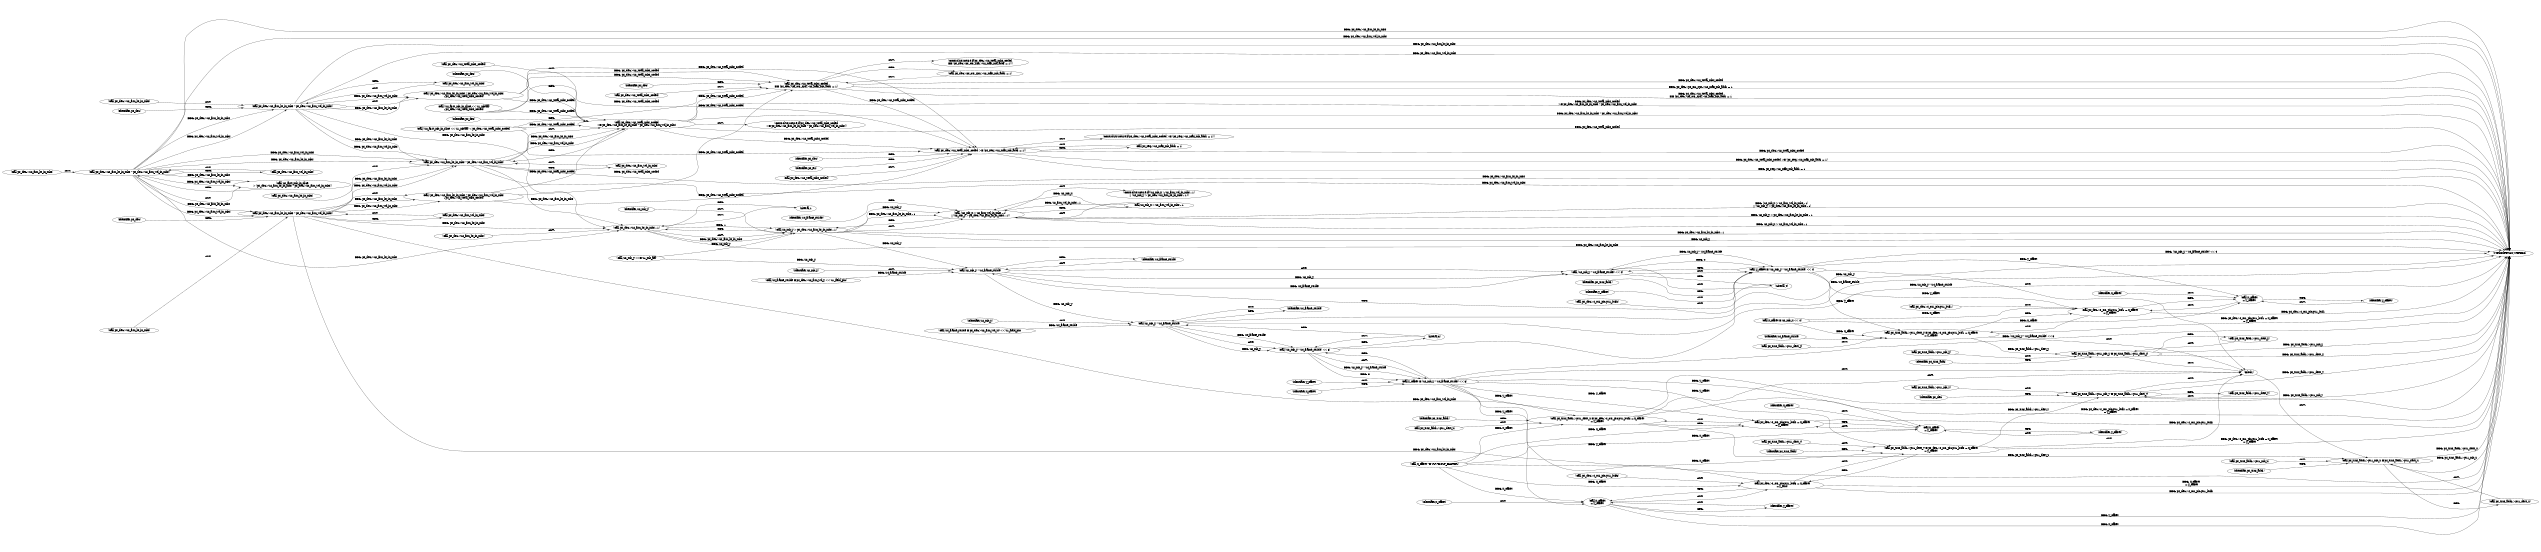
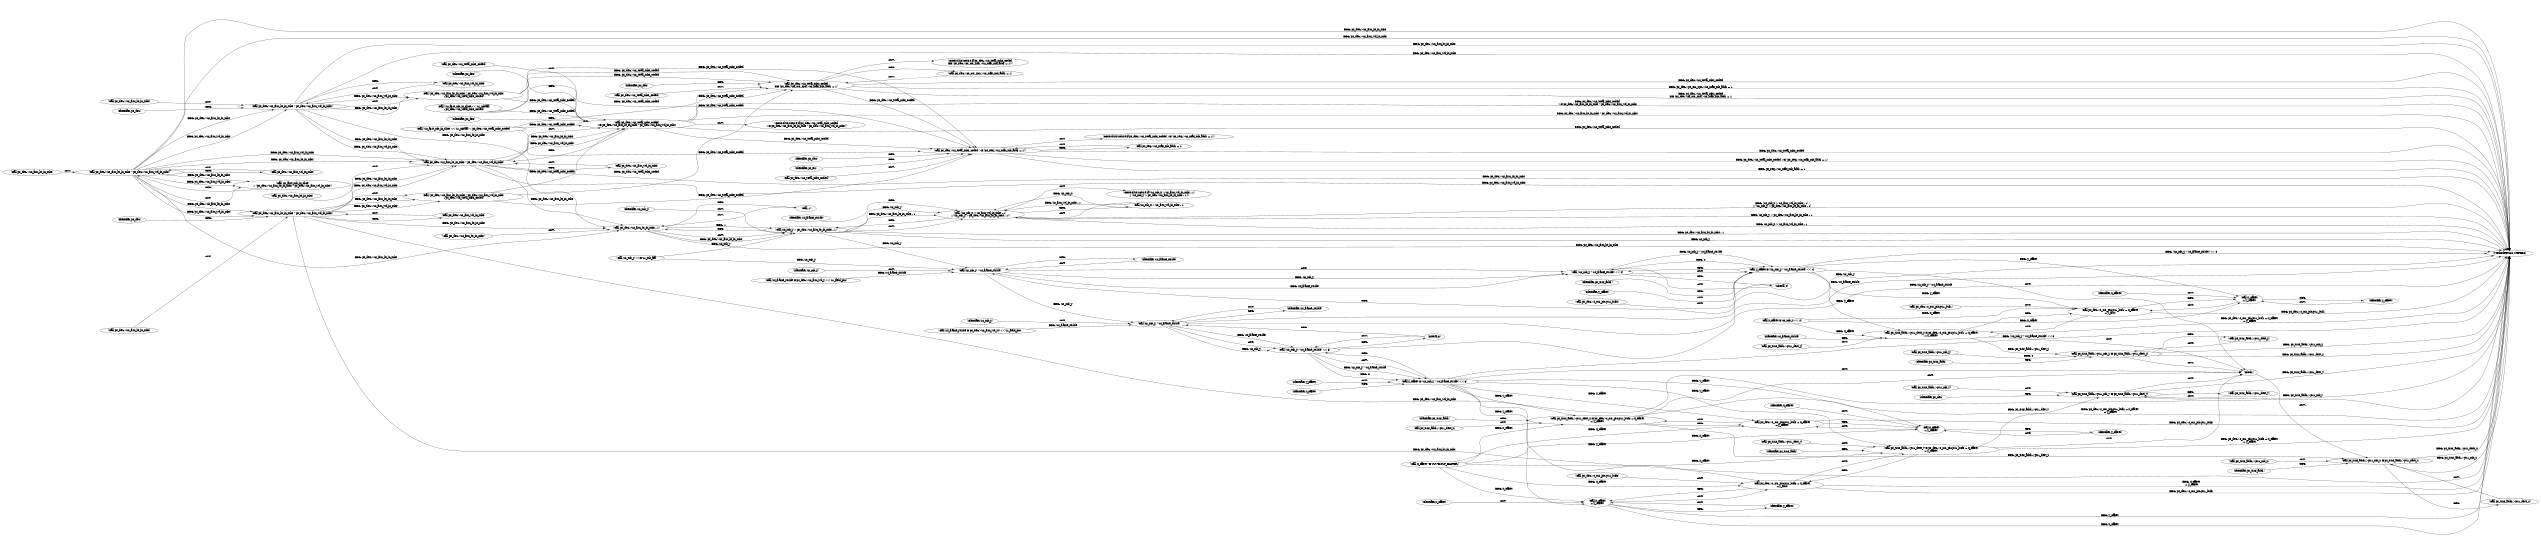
node "(Literal,1)": label "(Literal,1)" -> "(Call,1)"
node "(Call,ps_dec->s_cur_pic.pu1_buf1 + x_offset + y_offset)": label "(Call,ps_dec->s_cur_pic.pu1_buf1 + x_offset + y_offset)" -> "(Call,ps_dec->s_cur_pic.pu1_buf1 + x_offset + y_frm)"
edge "(Call,ps_trns_addr->pu1_mb_y)" -> "(Call,ps_trns_addr->pu1_mb_y = ps_trns_addr->pu1_dest_y)": label "AST: " -> "DDG: 4"
